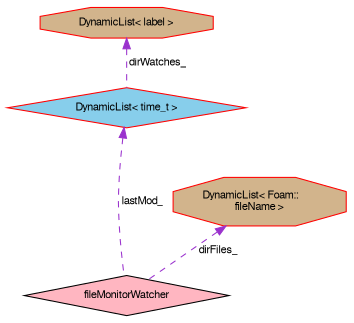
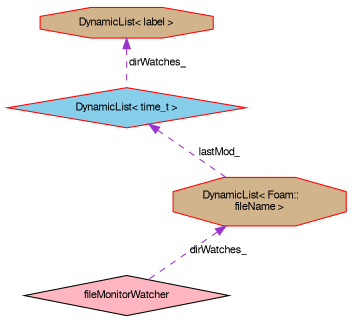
edge "fileMonitorWatcher" -> "DynamicList< time_t >": now "DynamicList< Foam:: fileName >" -> "DynamicList< time_t >"
edge "fileMonitorWatcher" -> "DynamicList< Foam:: fileName >": label " dirFiles_" -> " dirWatches_"
